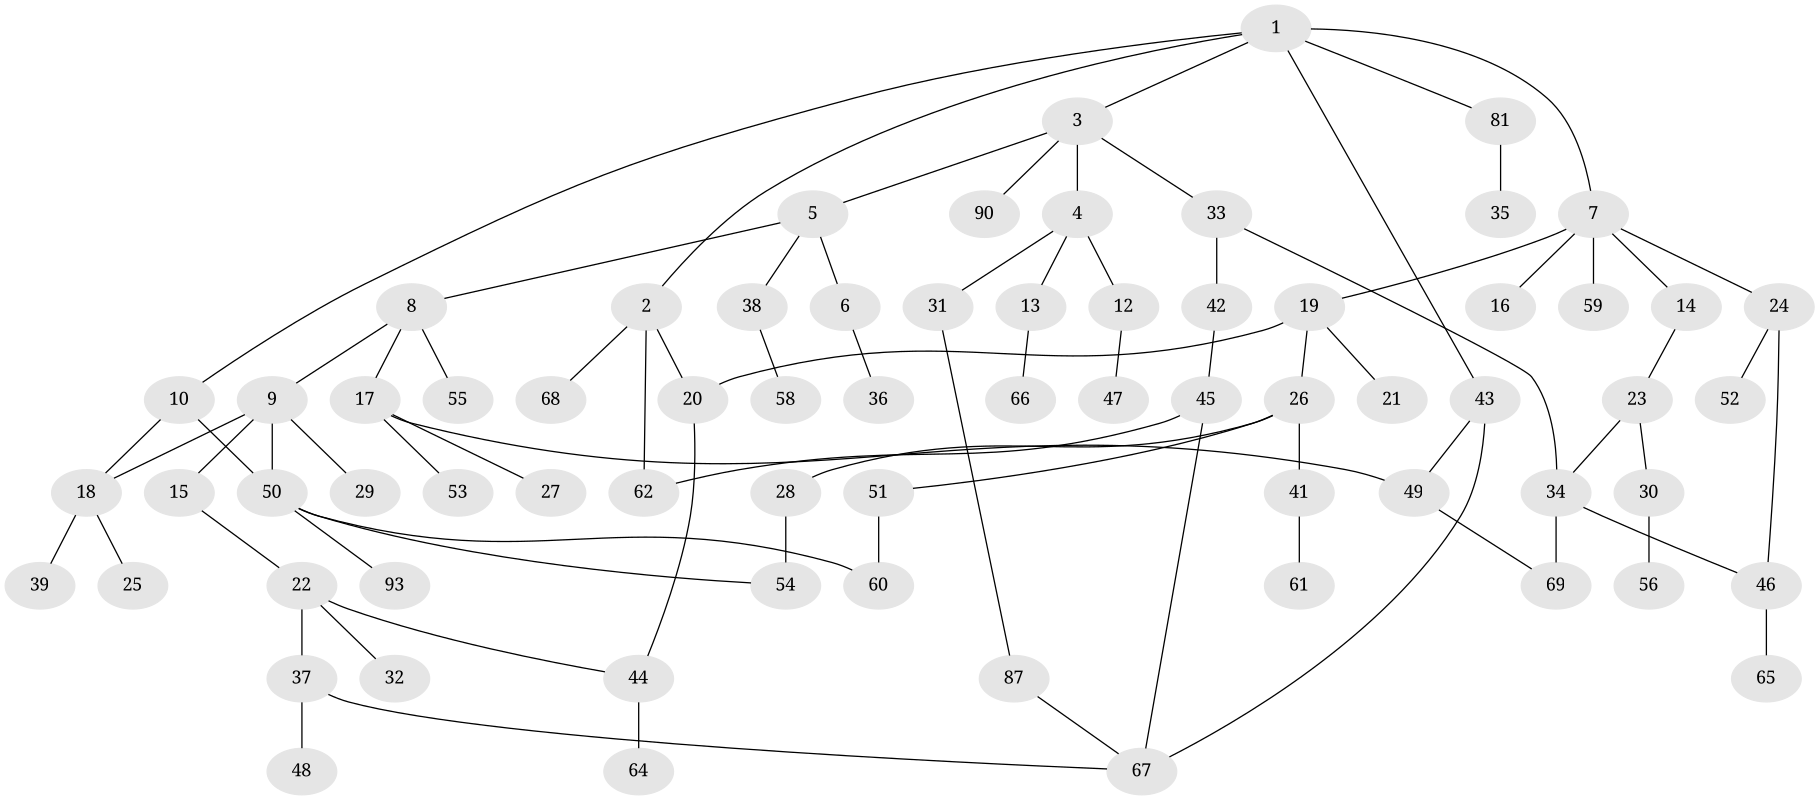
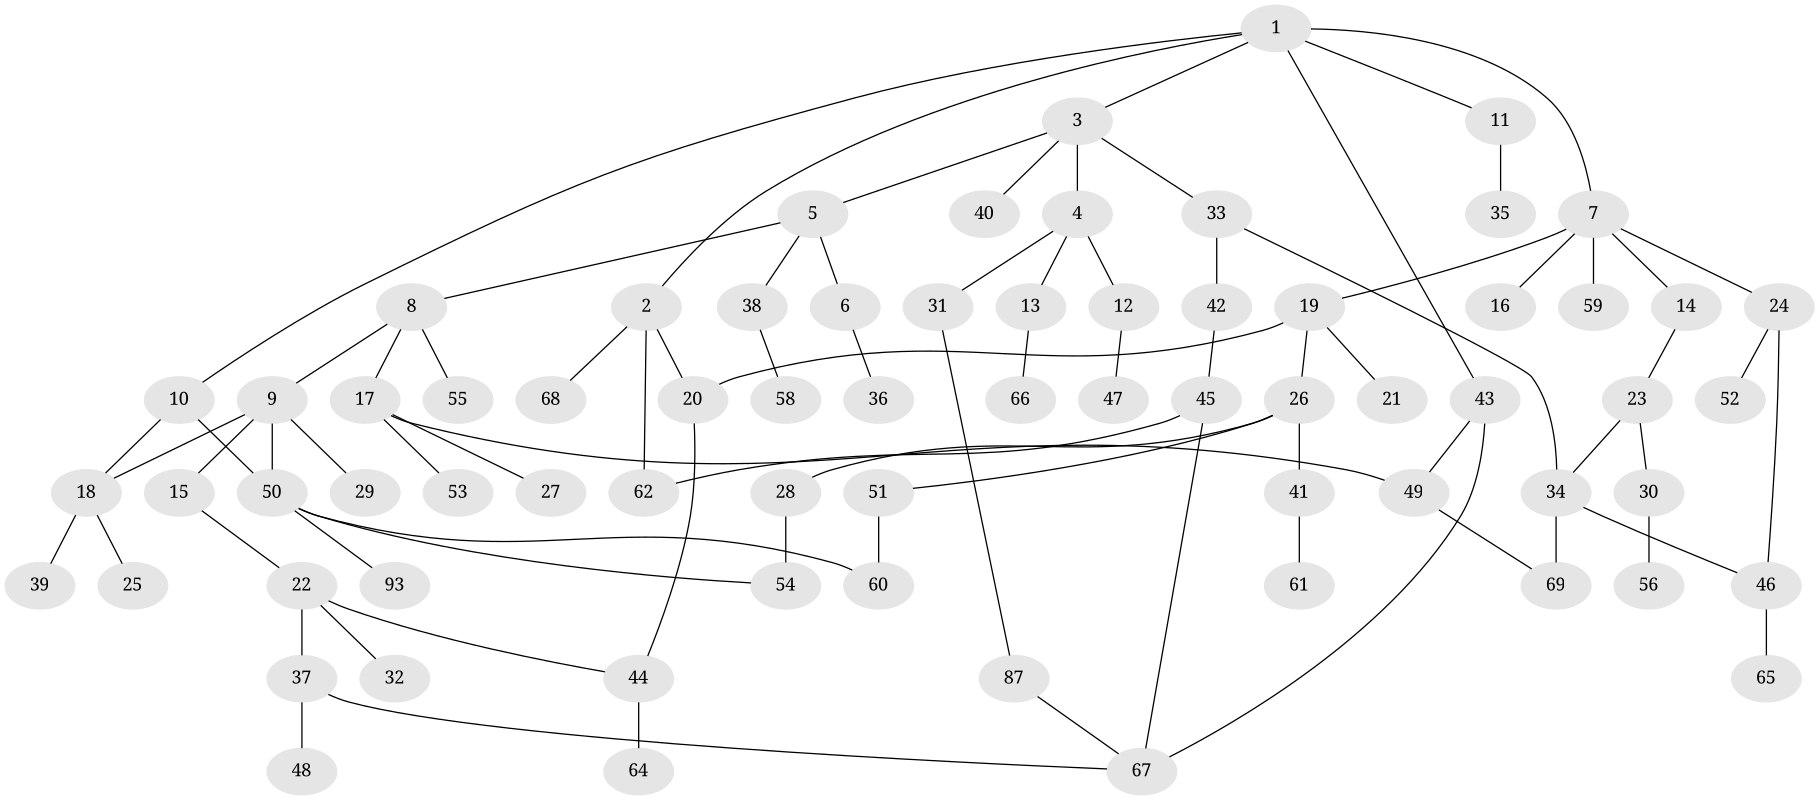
node "81": label "81" -> "11"
node "90": label "90" -> "40"
